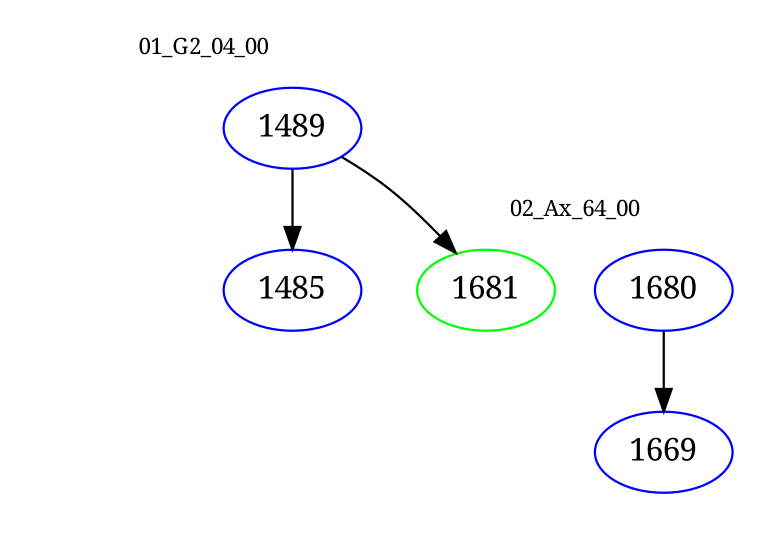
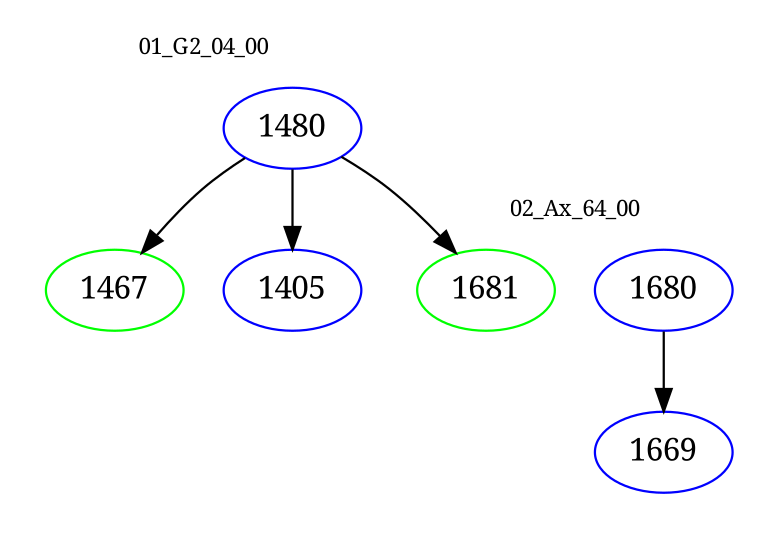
node "1489": label "1489" -> "1480"
node "1467": added
node "1485": label "1485" -> "1405"
